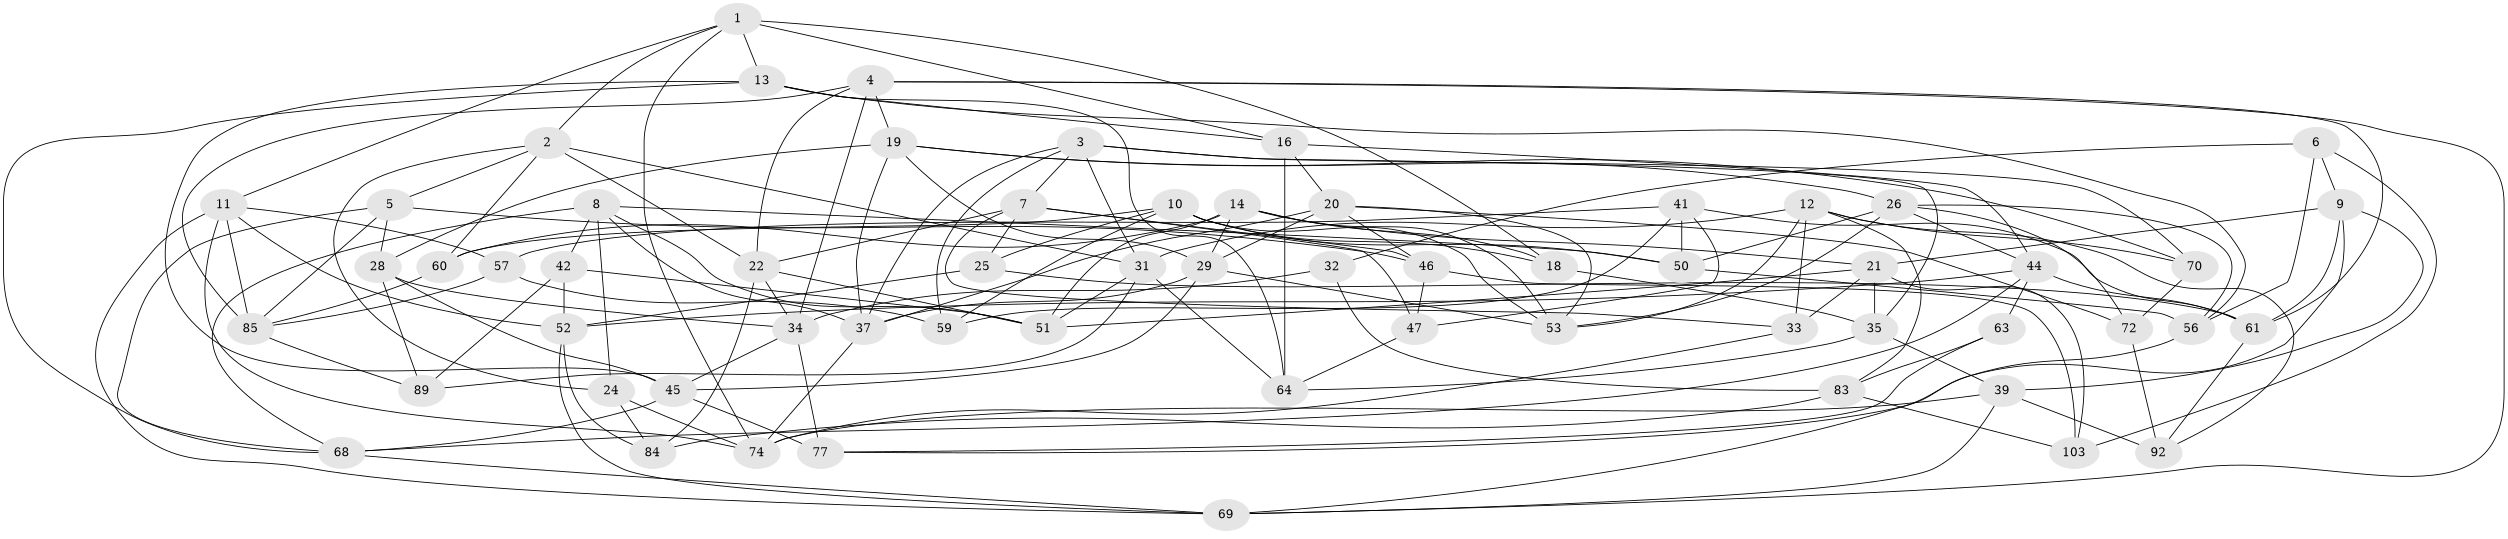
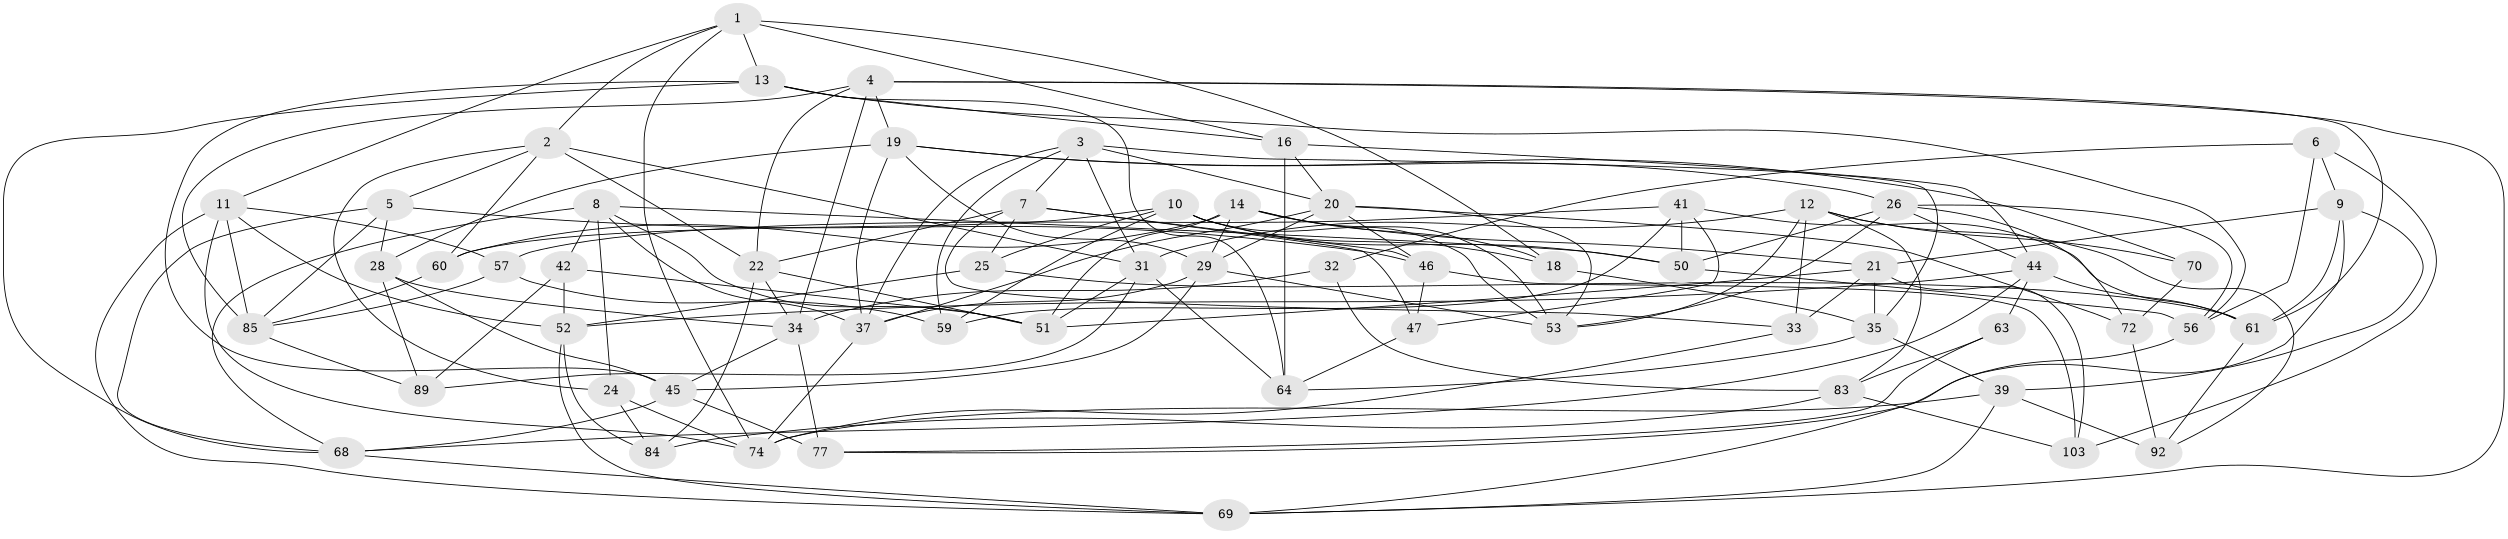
edge "3" -- "70": now "3" -- "20"
